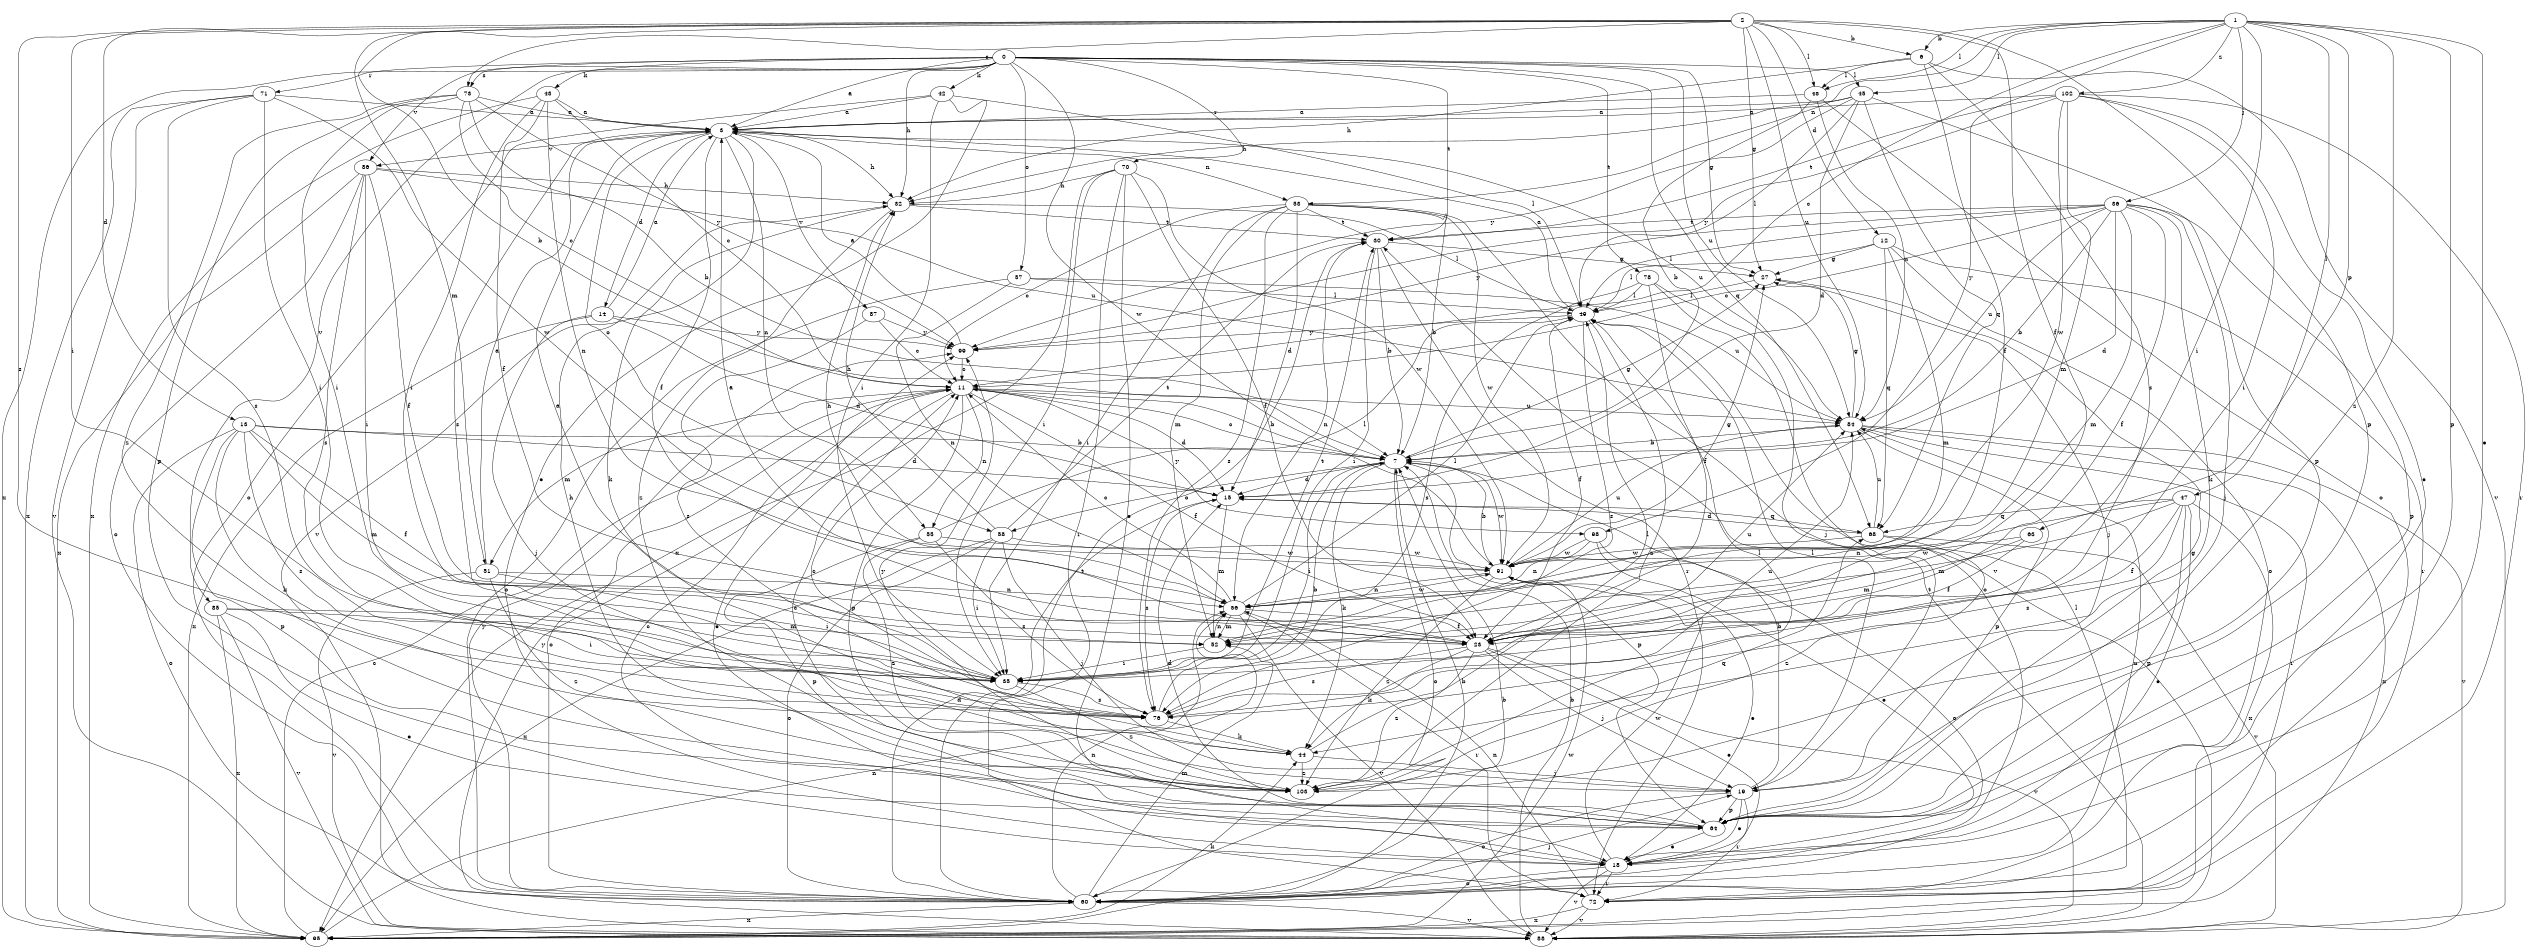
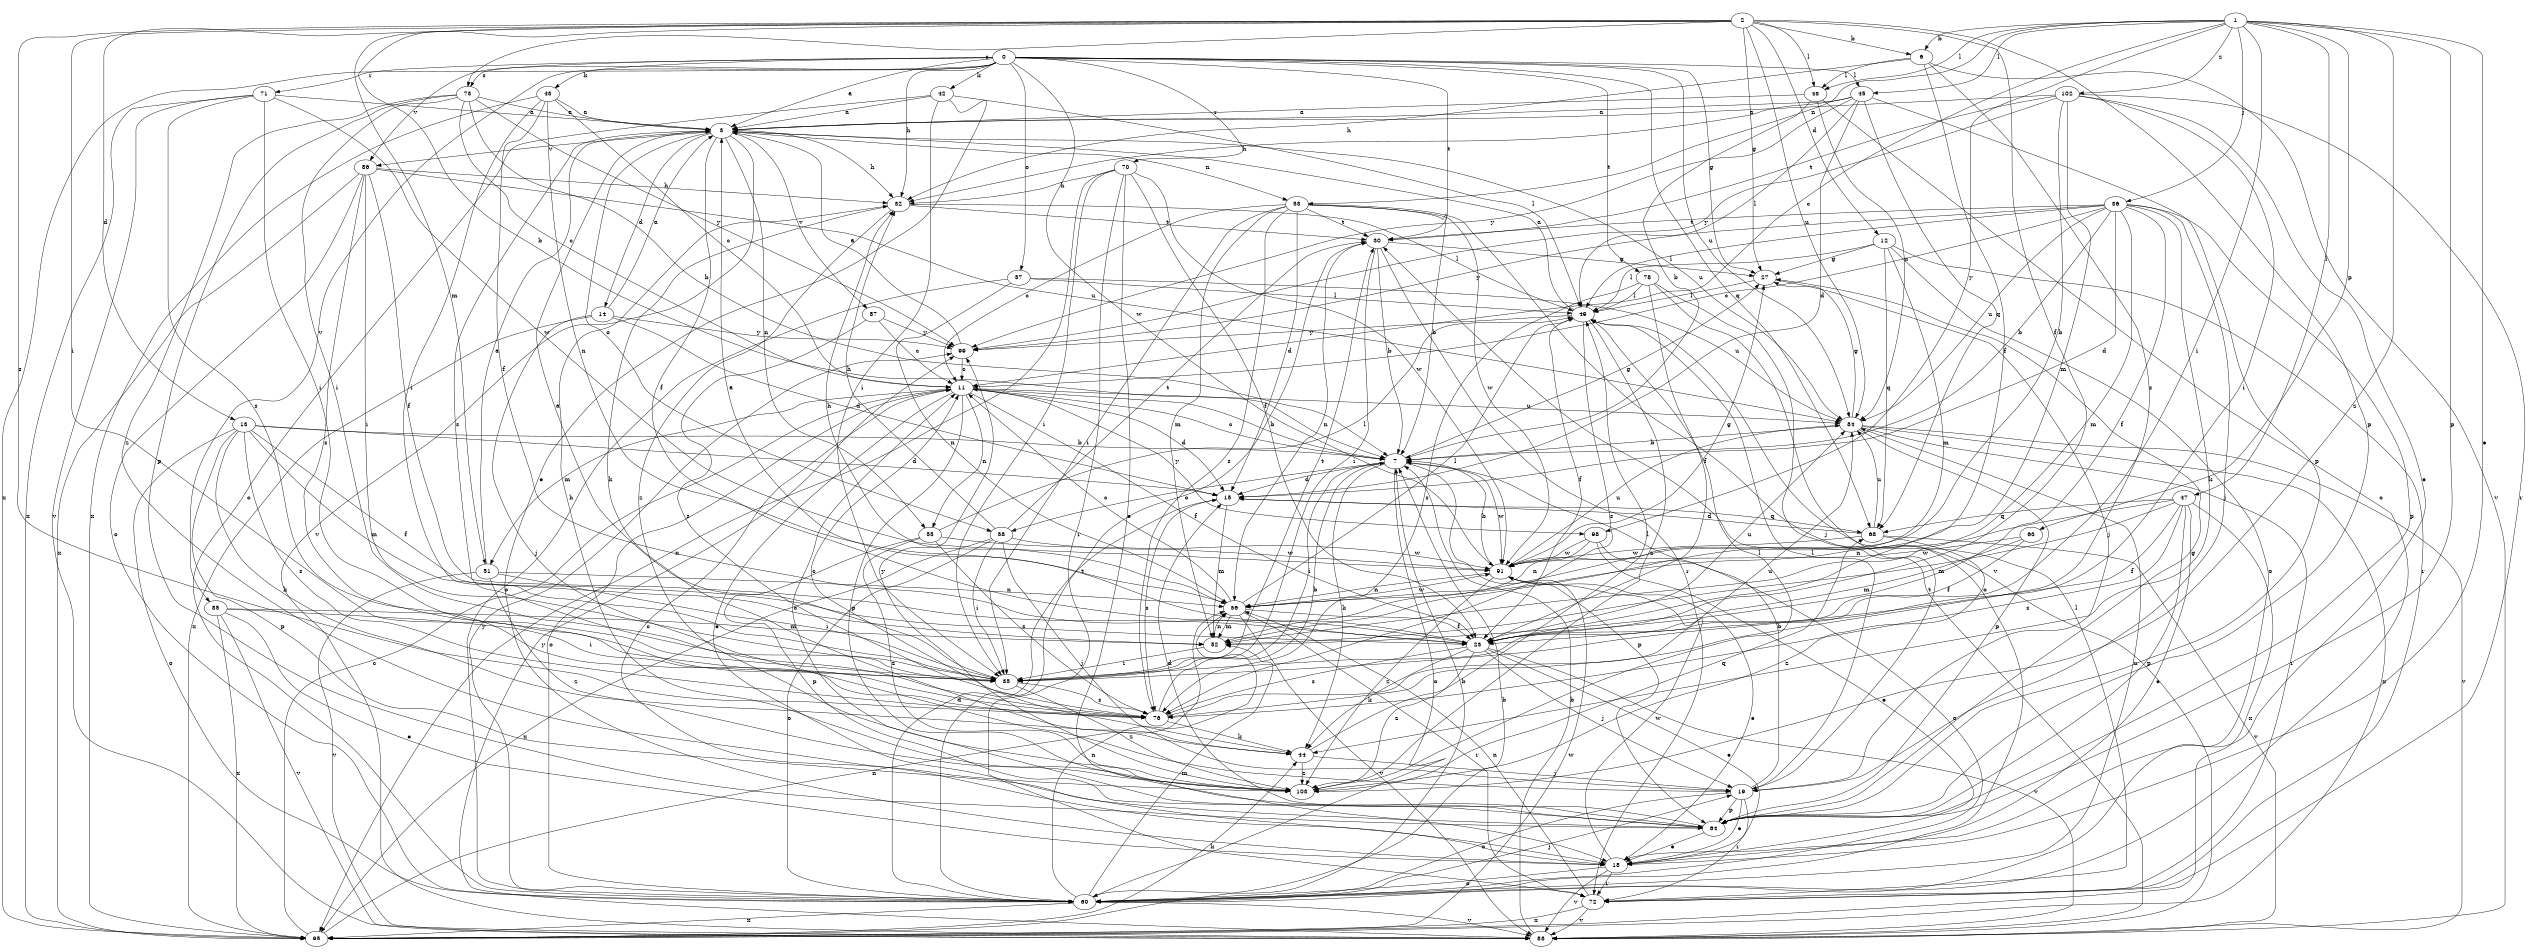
edge "102" -> "91": label "w" -> "b"
